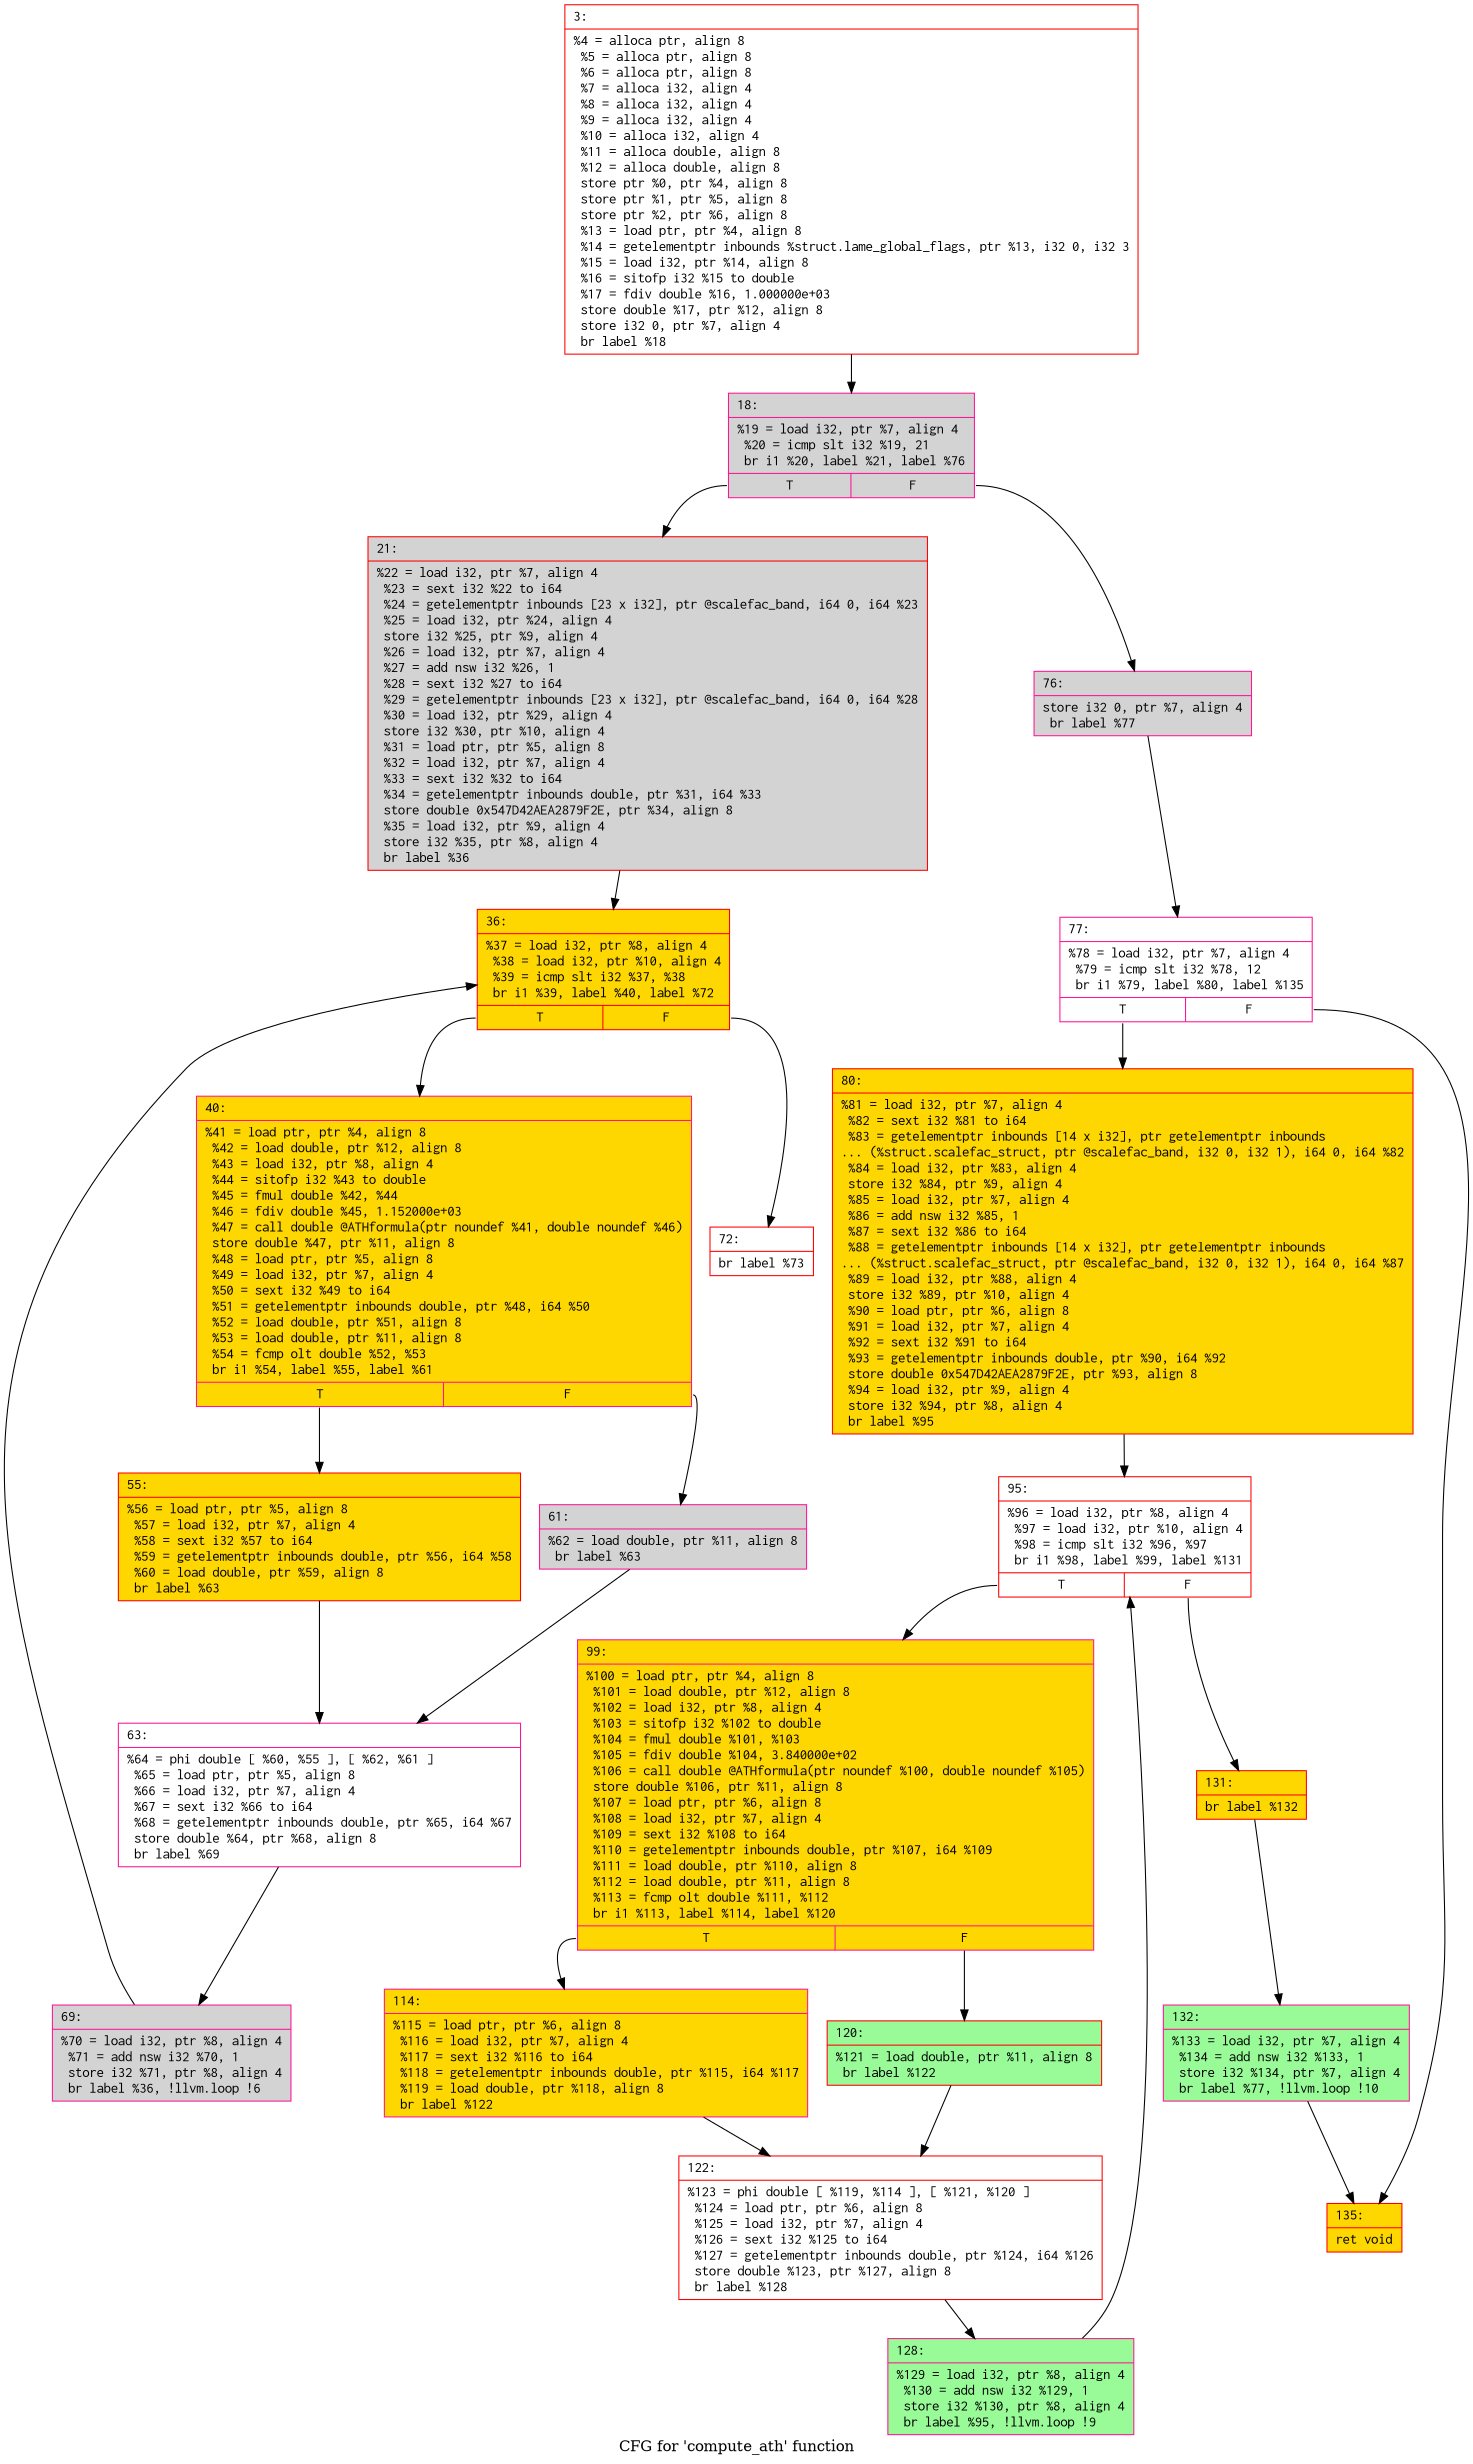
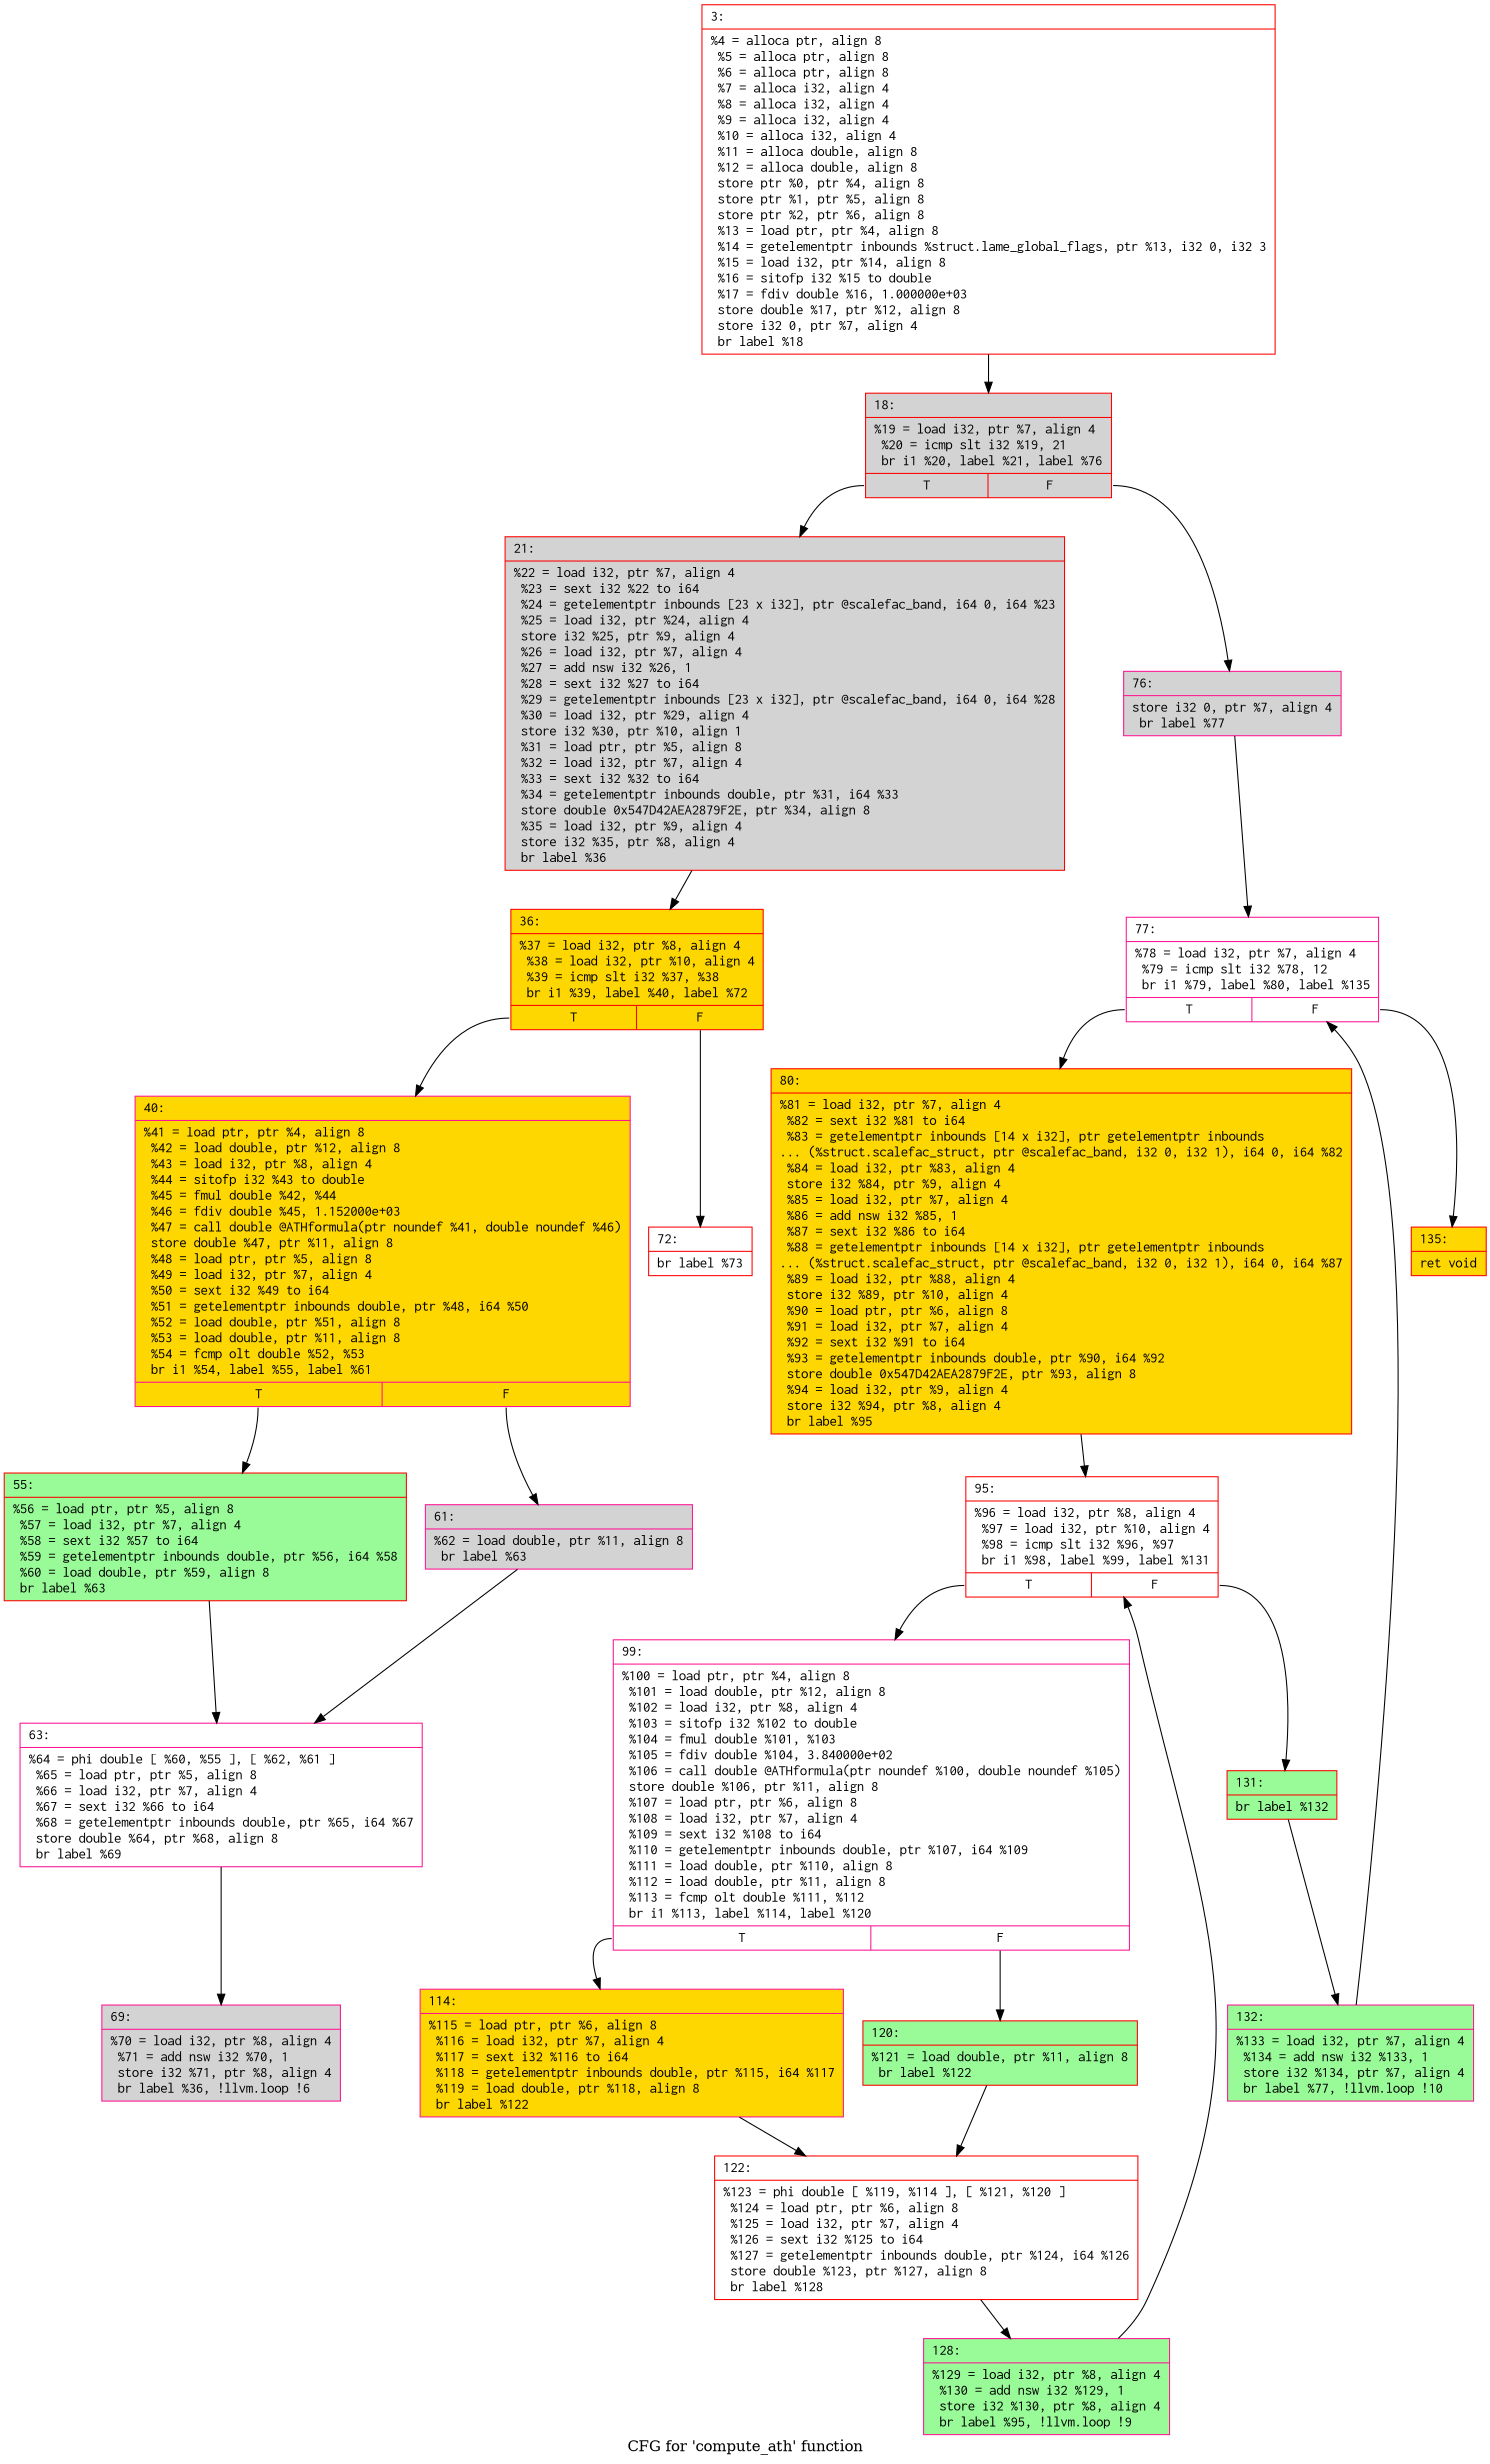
node "18:": color deeppink -> red
node "21:": text "store i32 %30, ptr %10, align 4" -> "store i32 %30, ptr %10, align 1"
edge "69:" -> "36:": removed
node "55:": fillcolor gold -> palegreen
node "99:": fillcolor gold -> white
node "131:": fillcolor gold -> palegreen
edge "132:" -> "135:": now "132:" -> "77:"
